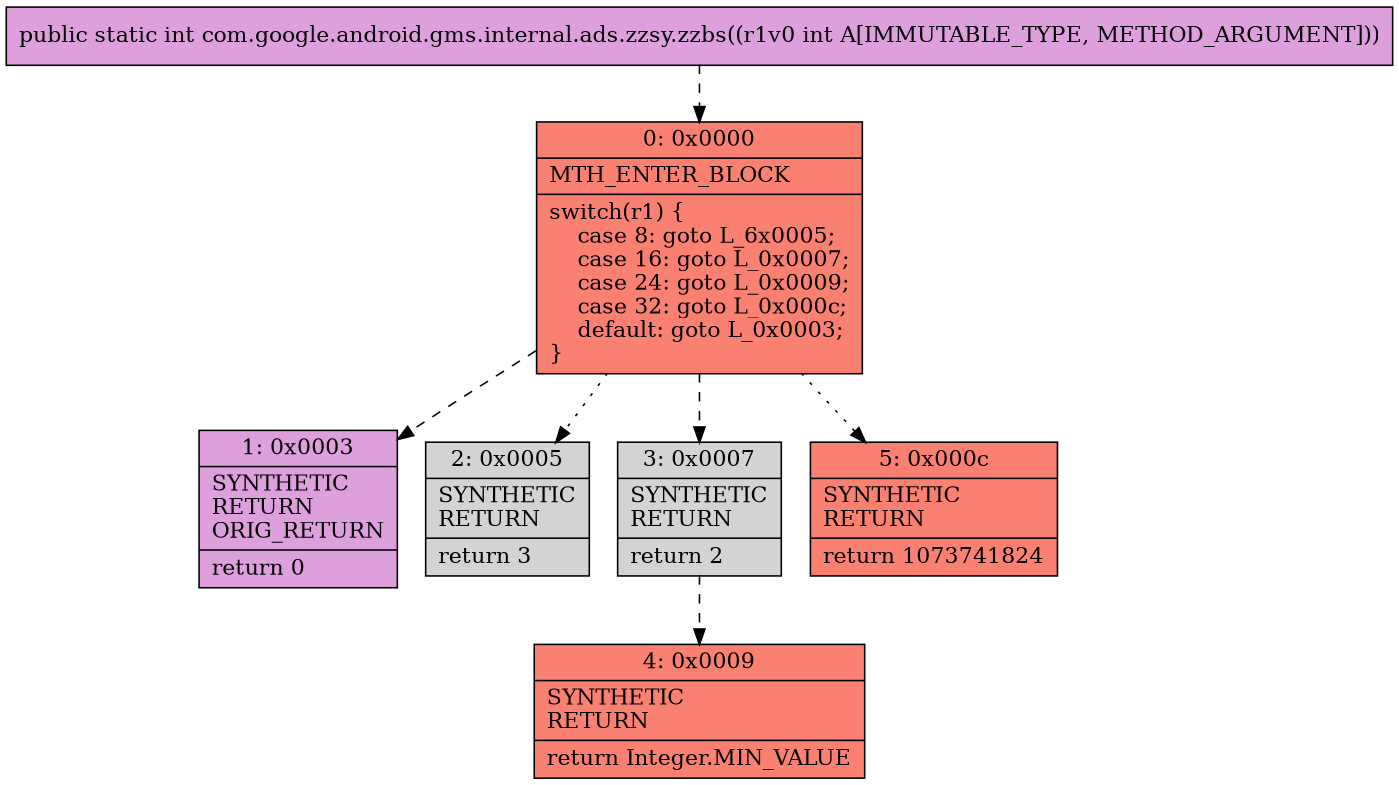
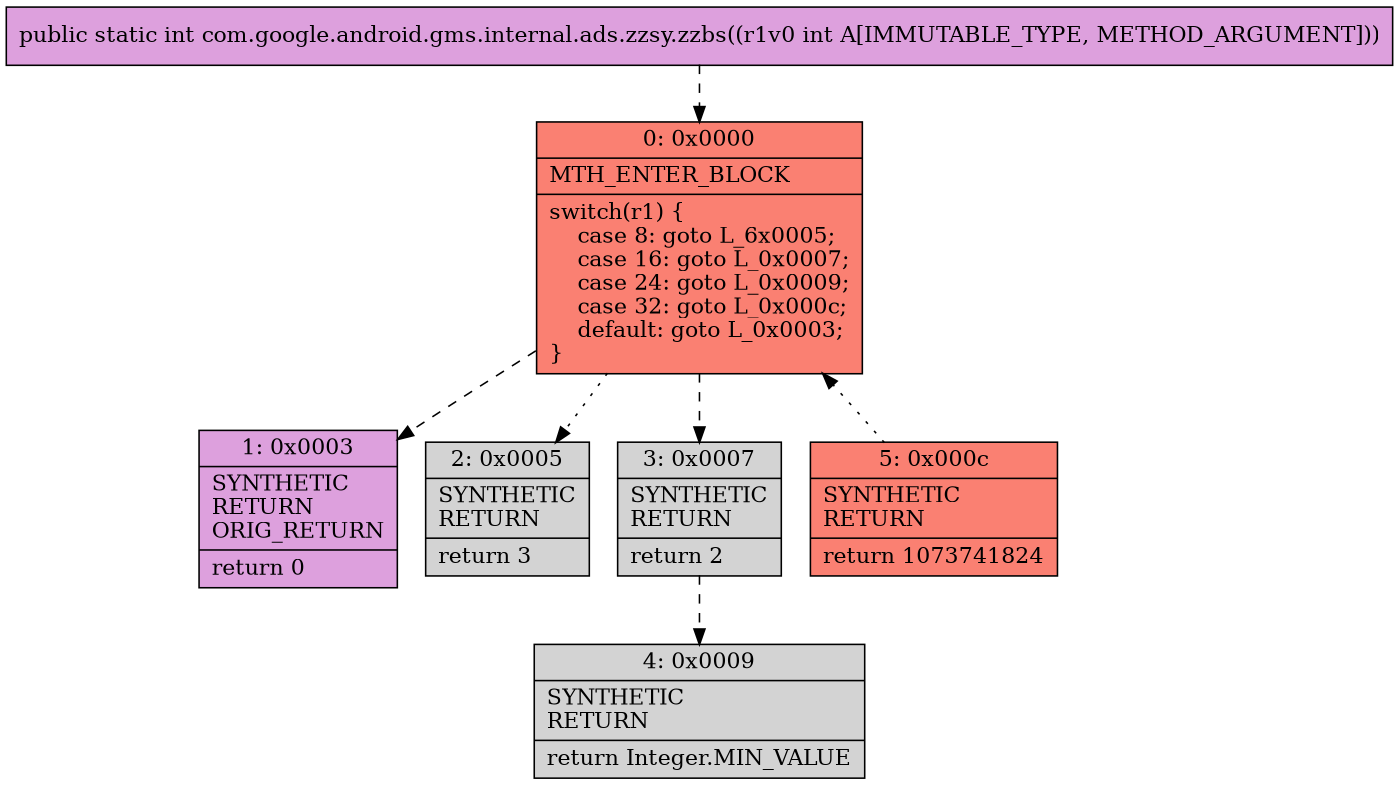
edge "0: 0x0000" -> "5: 0x000c": reversed
node "4: 0x0009": fillcolor salmon -> lightgrey
